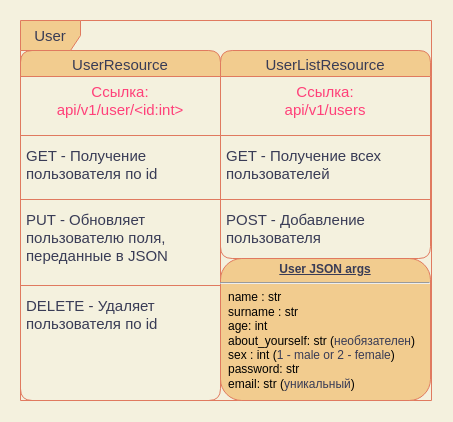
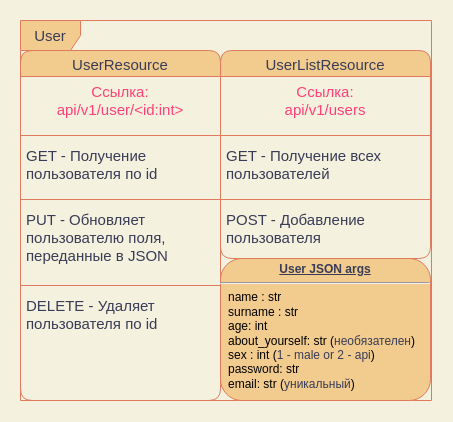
node "User JSON args name : str surname : str age: int about_yourself: str (необязателен) sex : int (1 - male or 2 - female) password: str email: str (уникальный)": label "User JSON args name : str surname : str age: int about_yourself: str (необязателен) sex : int (1 - male or 2 - female) password: str email: str (уникальный)" -> "User JSON args name : str surname : str age: int about_yourself: str (необязателен) sex : int (1 - male or 2 - api) password: str email: str (уникальный)"
